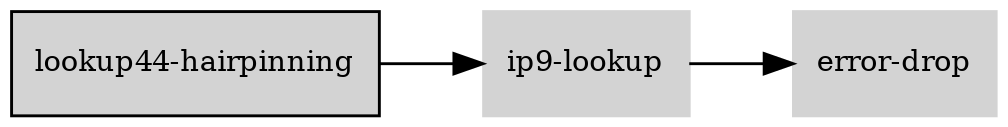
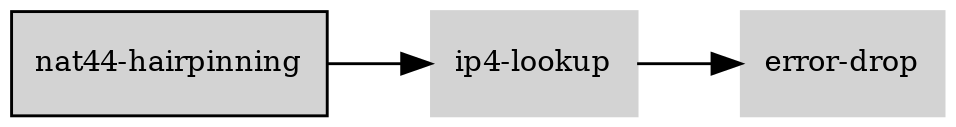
node "lookup44-hairpinning": label "lookup44-hairpinning" -> "nat44-hairpinning"
node "ip9-lookup": label "ip9-lookup" -> "ip4-lookup"
